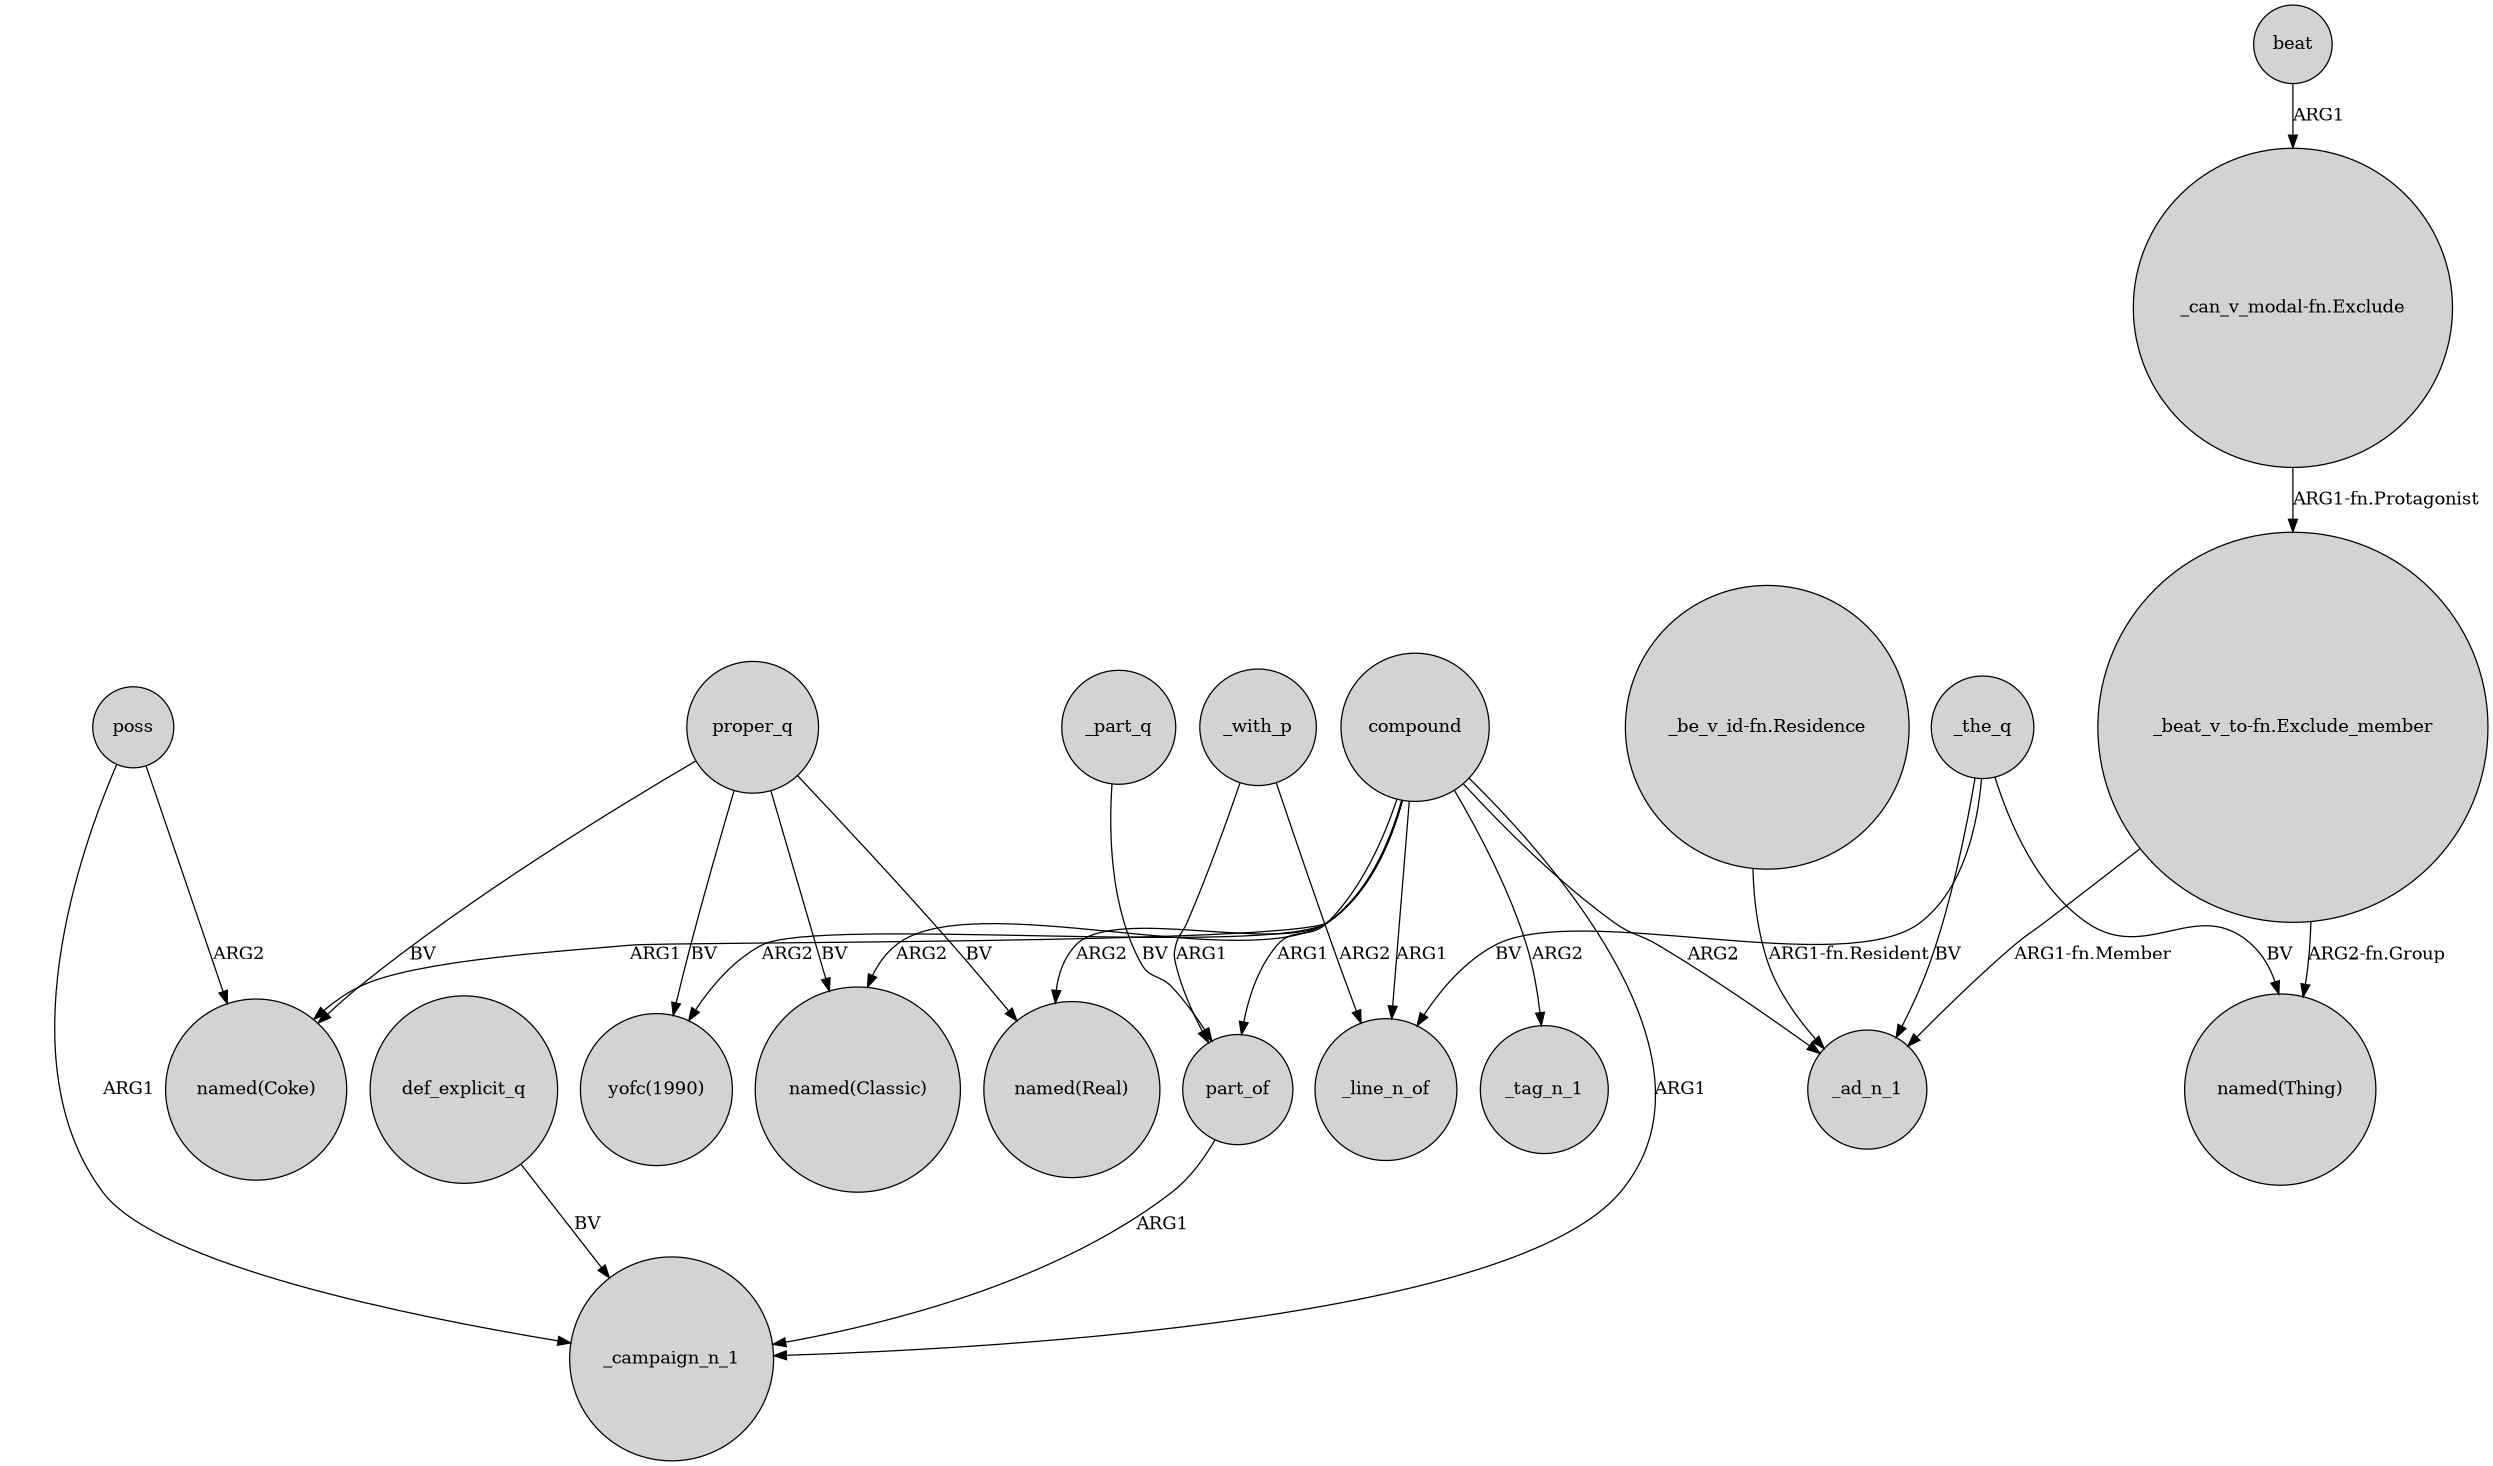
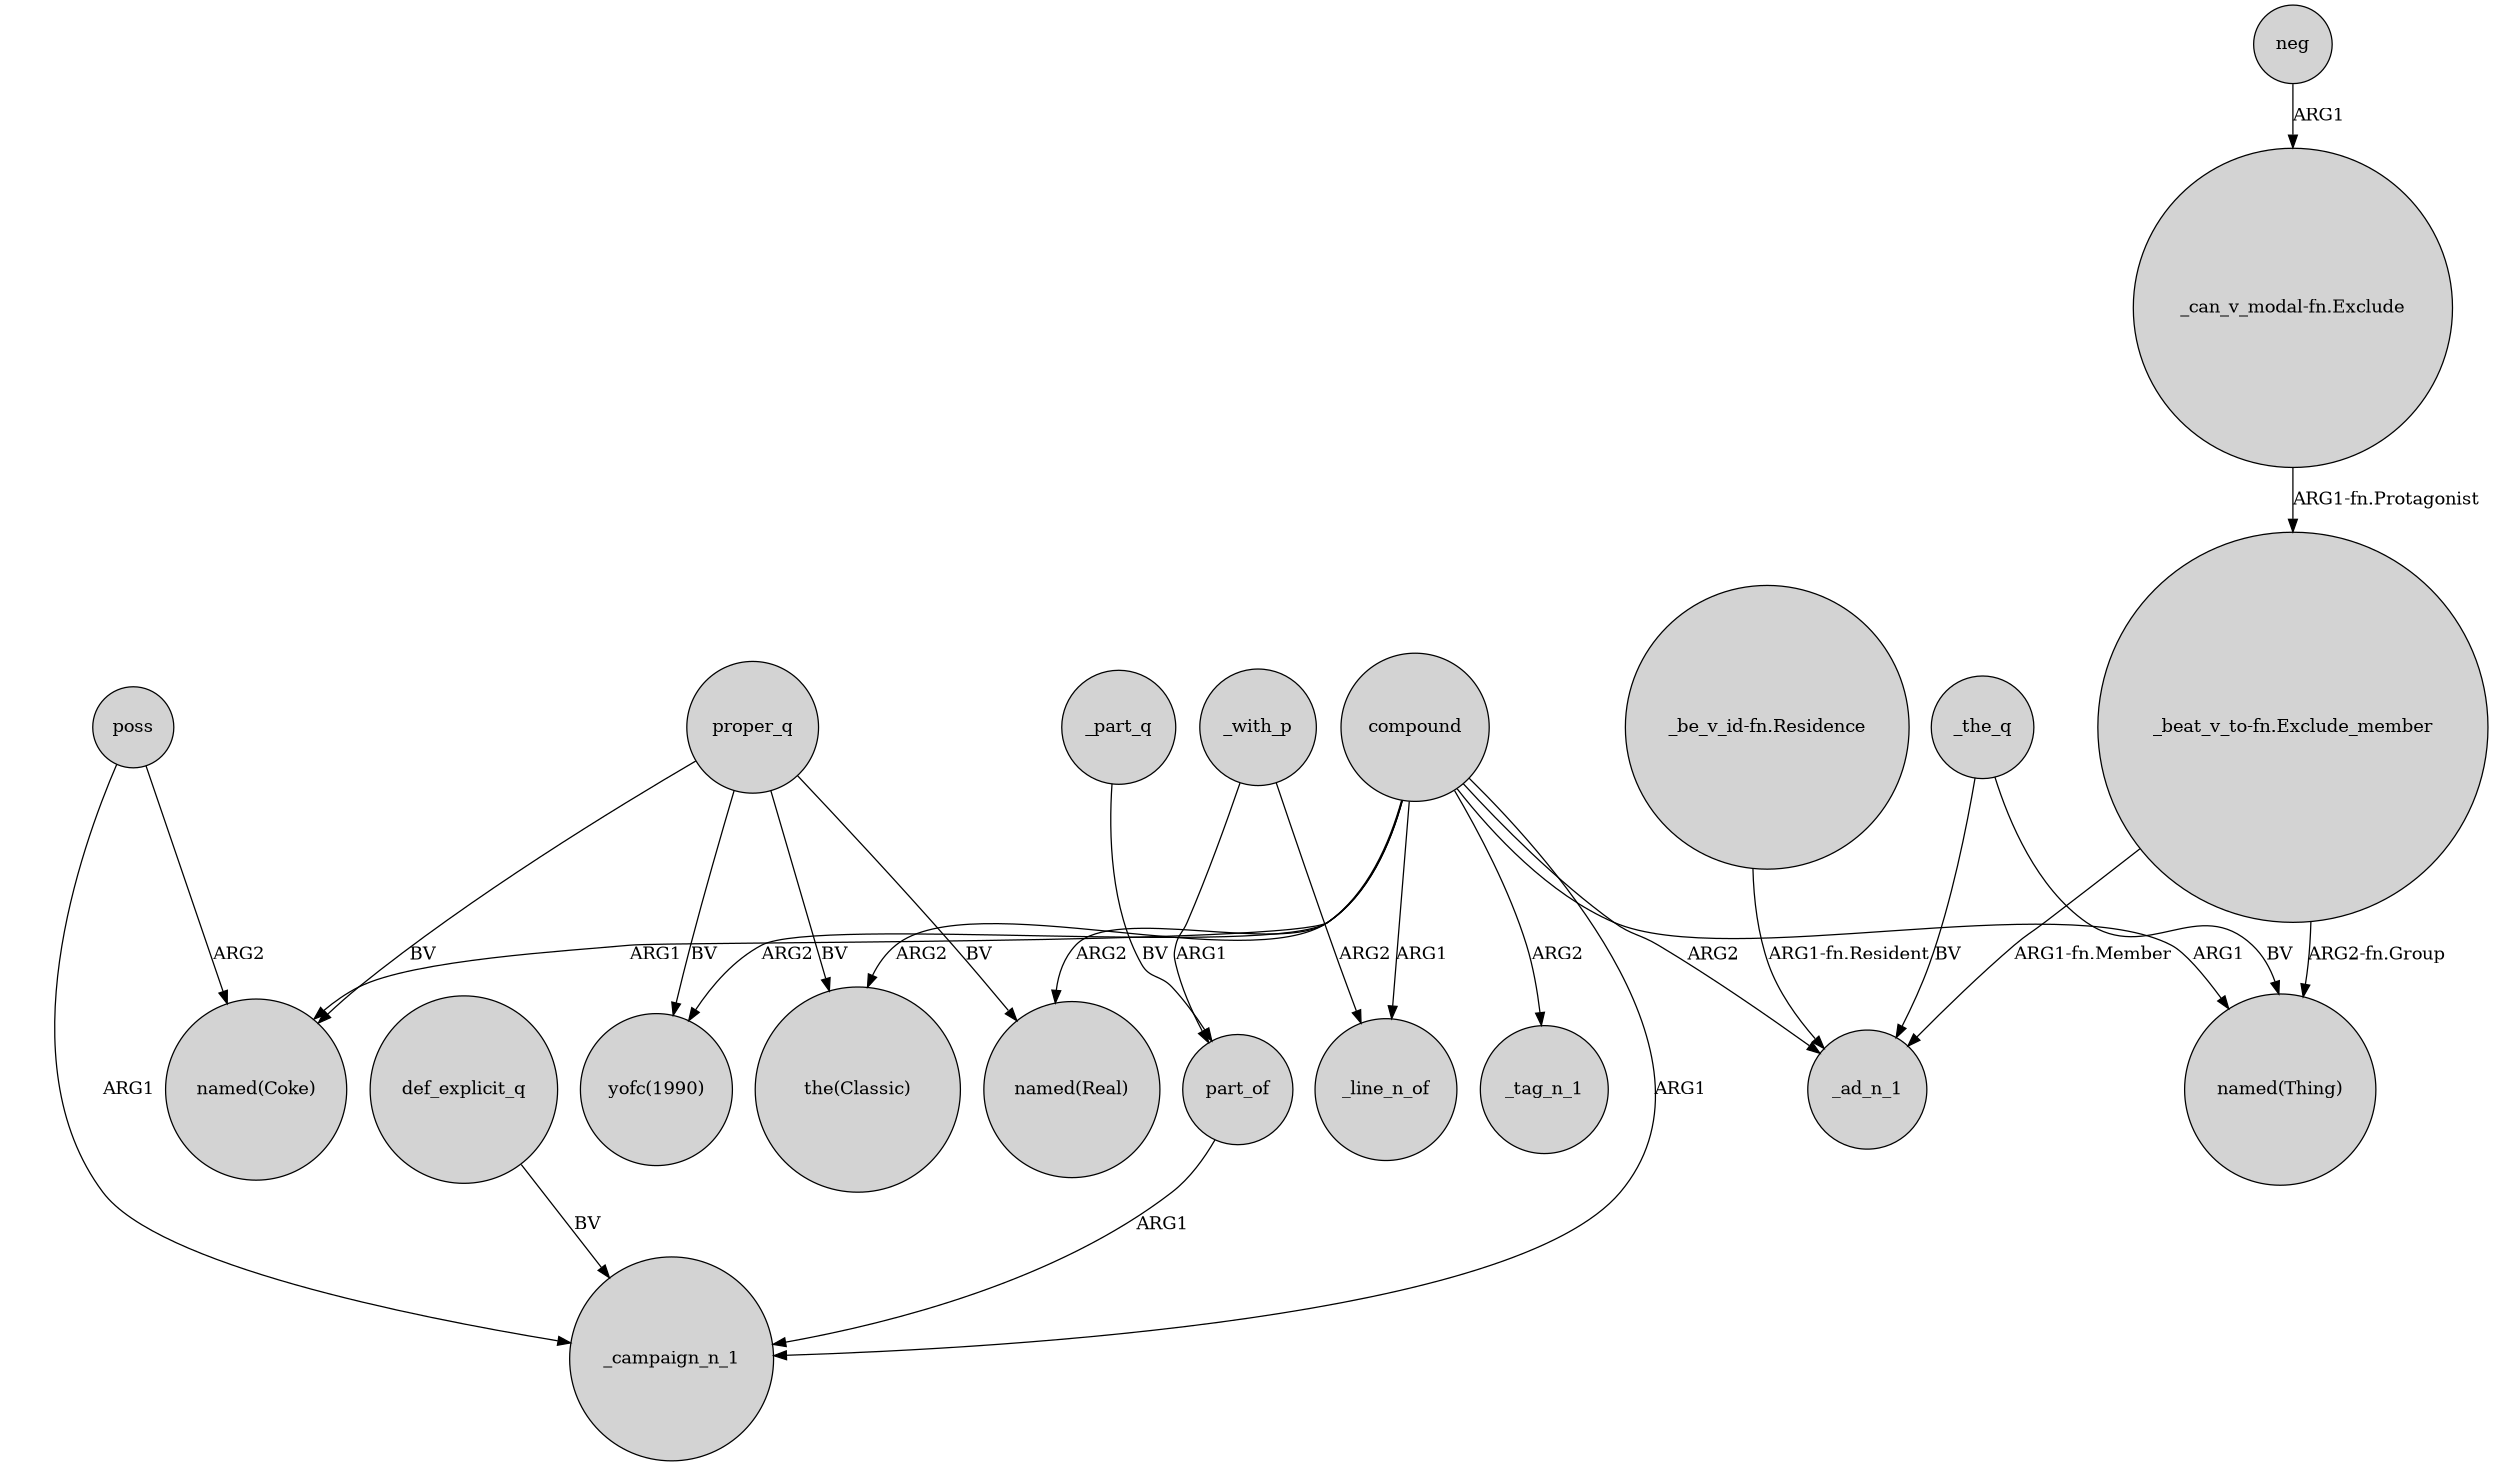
node "beat": label "beat" -> "neg"
edge "_the_q" -> "_line_n_of": removed, label "BV"
edge "compound" -> "part_of": now "compound" -> "named(Thing)"
node "named(Classic)": label "named(Classic)" -> "the(Classic)"
